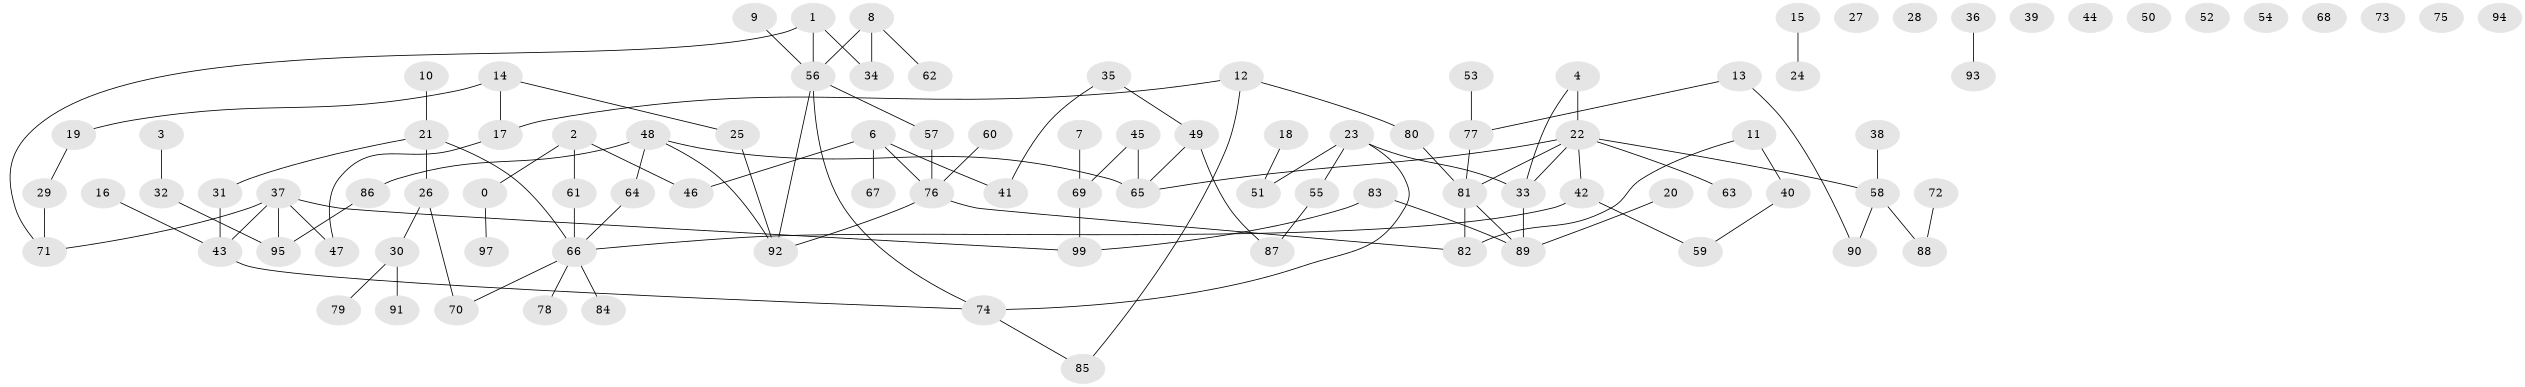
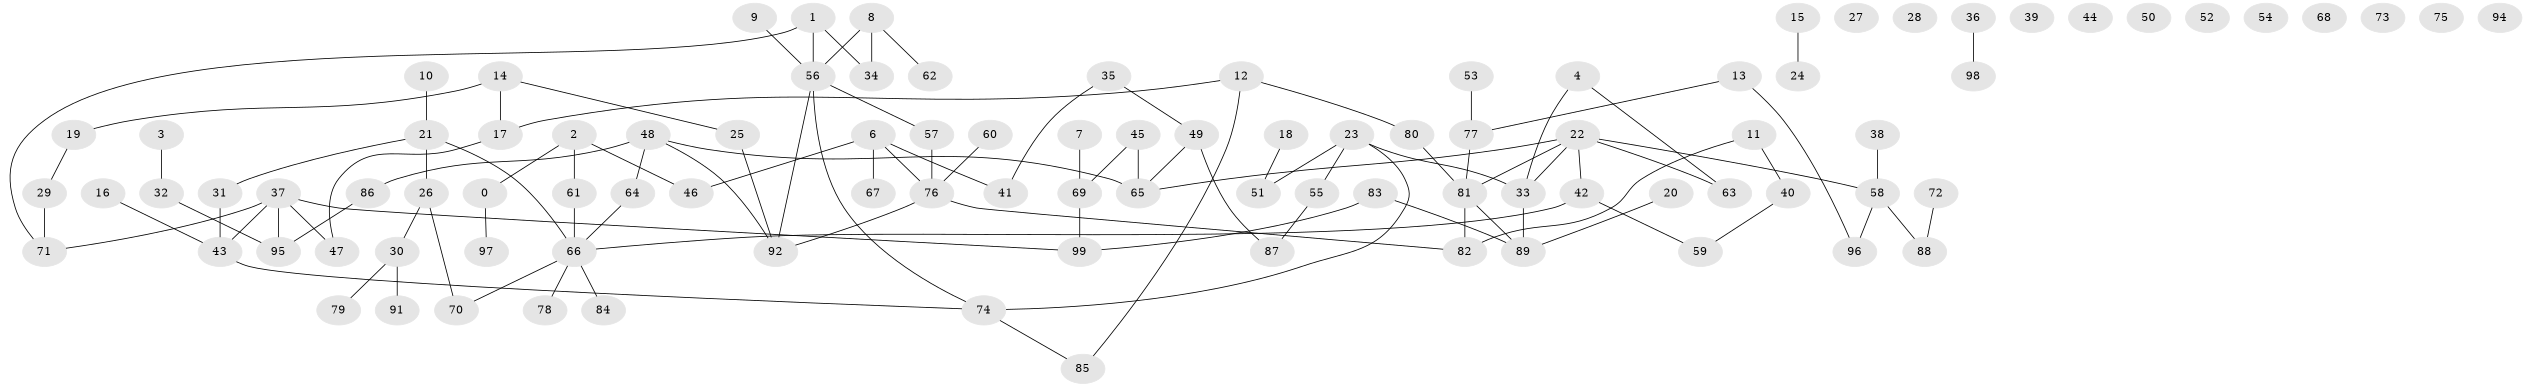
node "93": label "93" -> "98"
edge "4" -- "22": now "4" -- "63"
node "90": label "90" -> "96"
